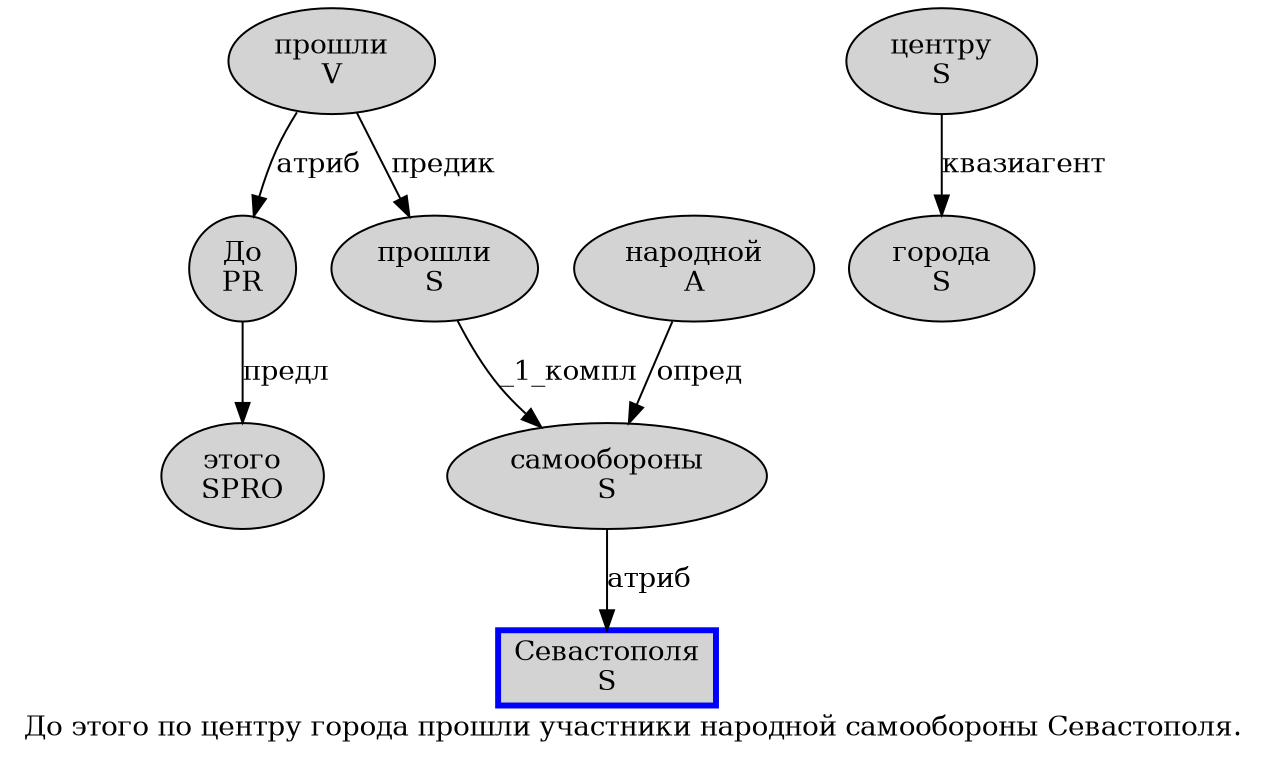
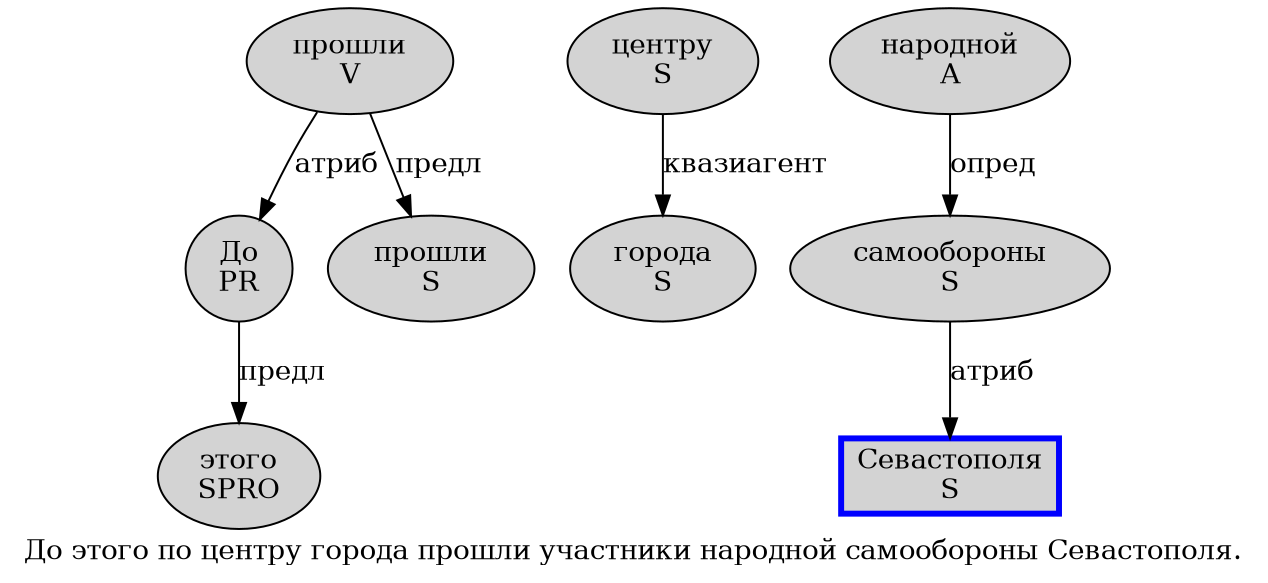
edge "прошли V" -> "прошли S": label "предик" -> "предл"
edge "прошли S" -> "самообороны S": removed, label "_1_компл"
